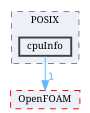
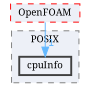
edge "cpuInfo" -> "OpenFOAM": reversed
